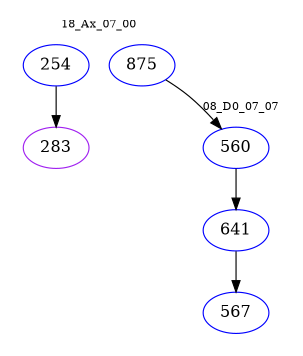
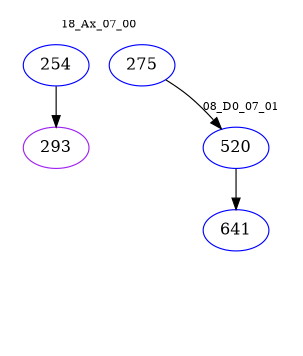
node "875": label "875" -> "275"
cluster "08_D0_07_07": label "08_D0_07_07" -> "08_D0_07_01"
node "283": label "283" -> "293"
node "560": label "560" -> "520"
node "567": removed
